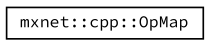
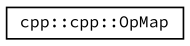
node "mxnet::cpp::OpMap": label "mxnet::cpp::OpMap" -> "cpp::cpp::OpMap"
